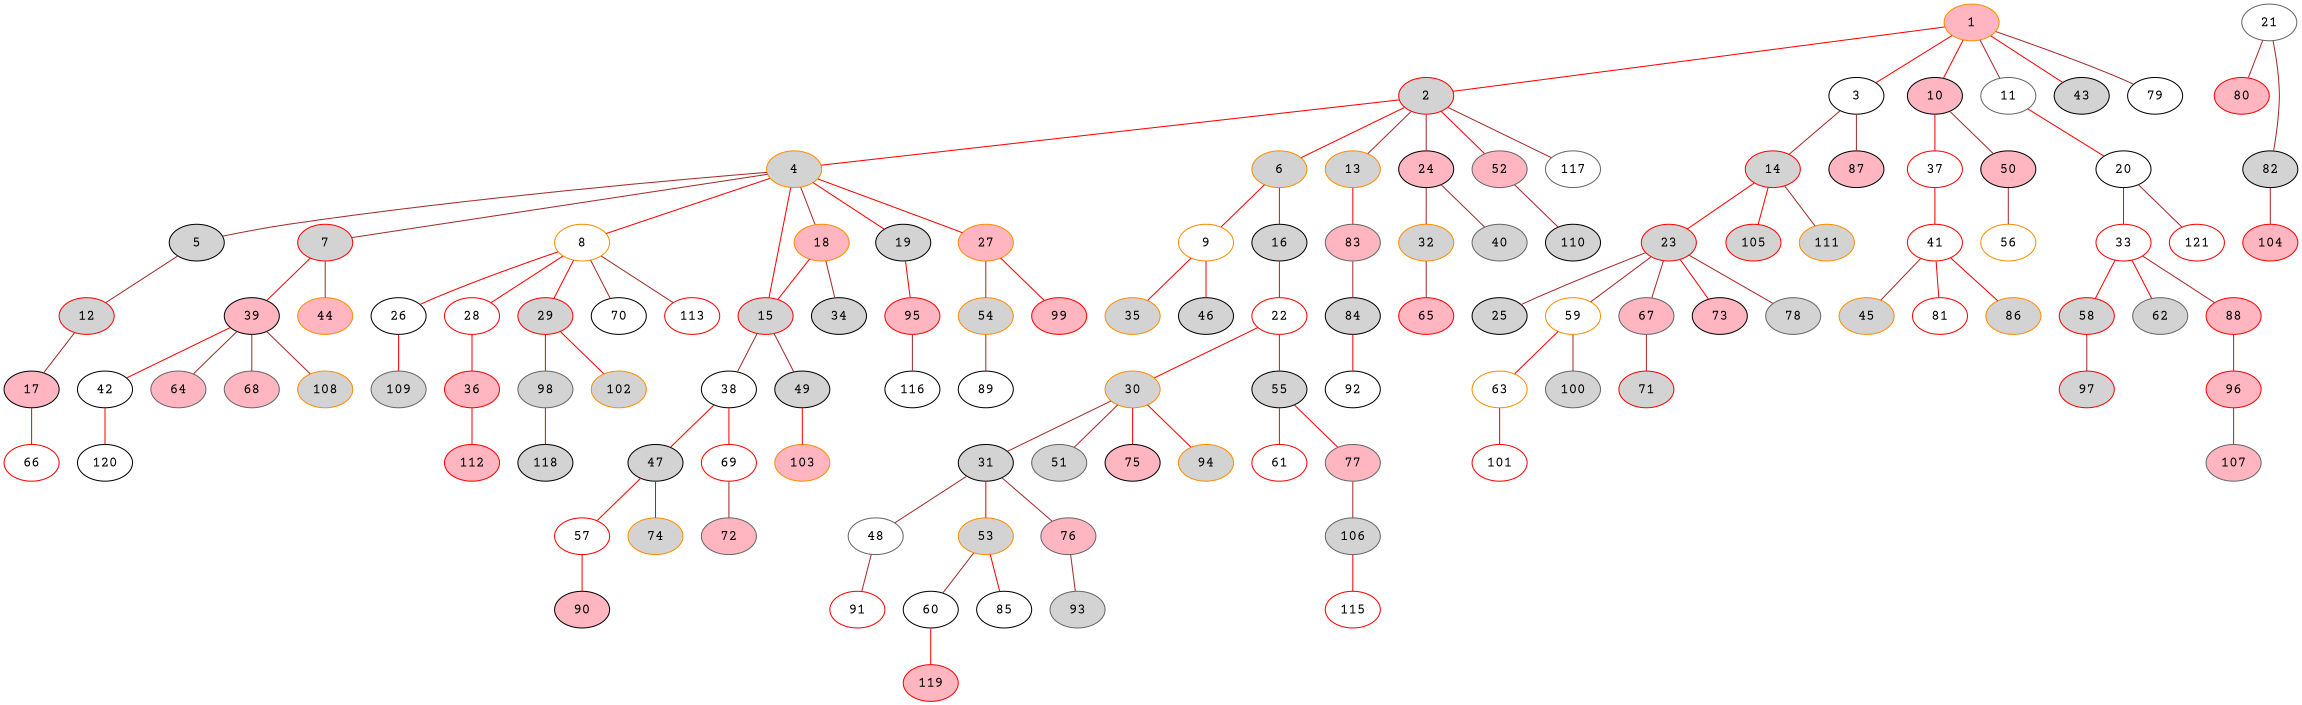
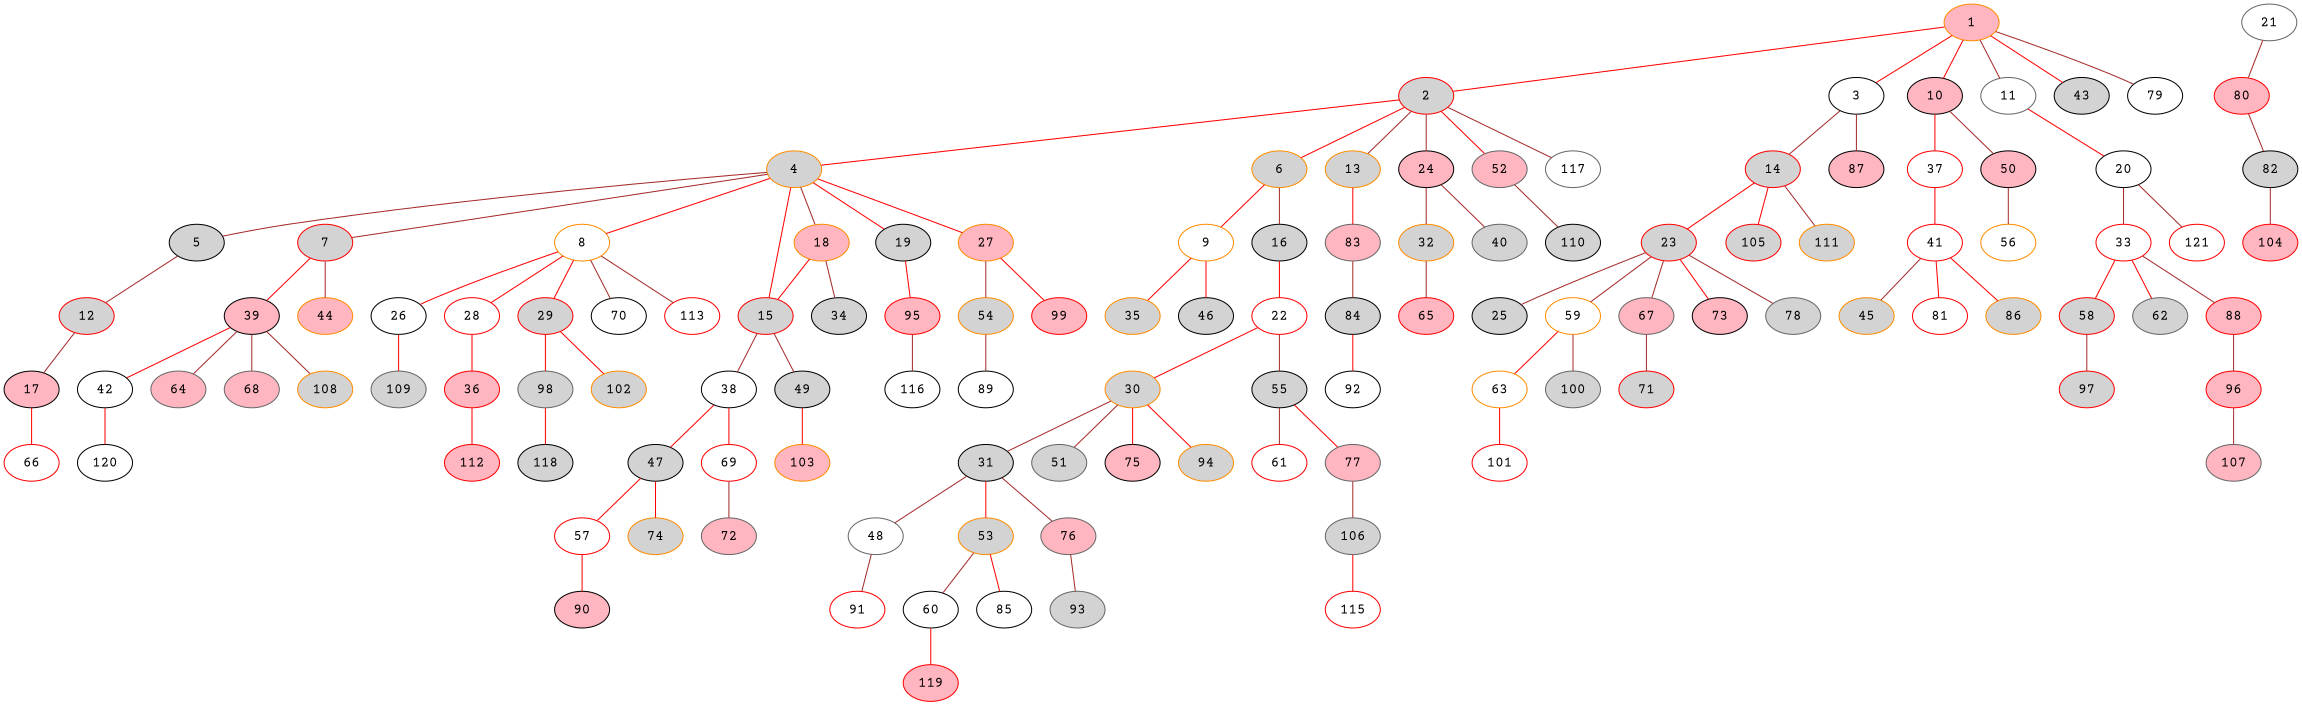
edge "21" -- "82": now "80" -- "82"
